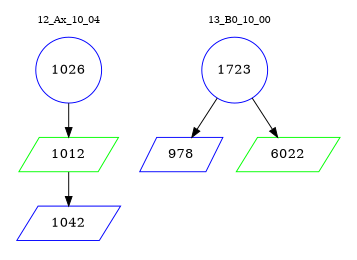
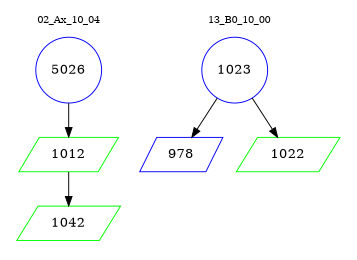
cluster "12_Ax_10_04": label "12_Ax_10_04" -> "02_Ax_10_04"
node "1026": label "1026" -> "5026"
node "1723": label "1723" -> "1023"
node "6022": label "6022" -> "1022"
node "1042": color blue -> green
